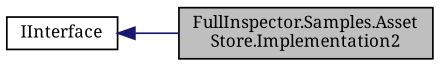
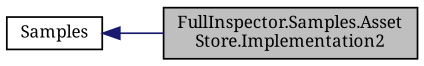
node "IInterface": label "IInterface" -> "Samples"
